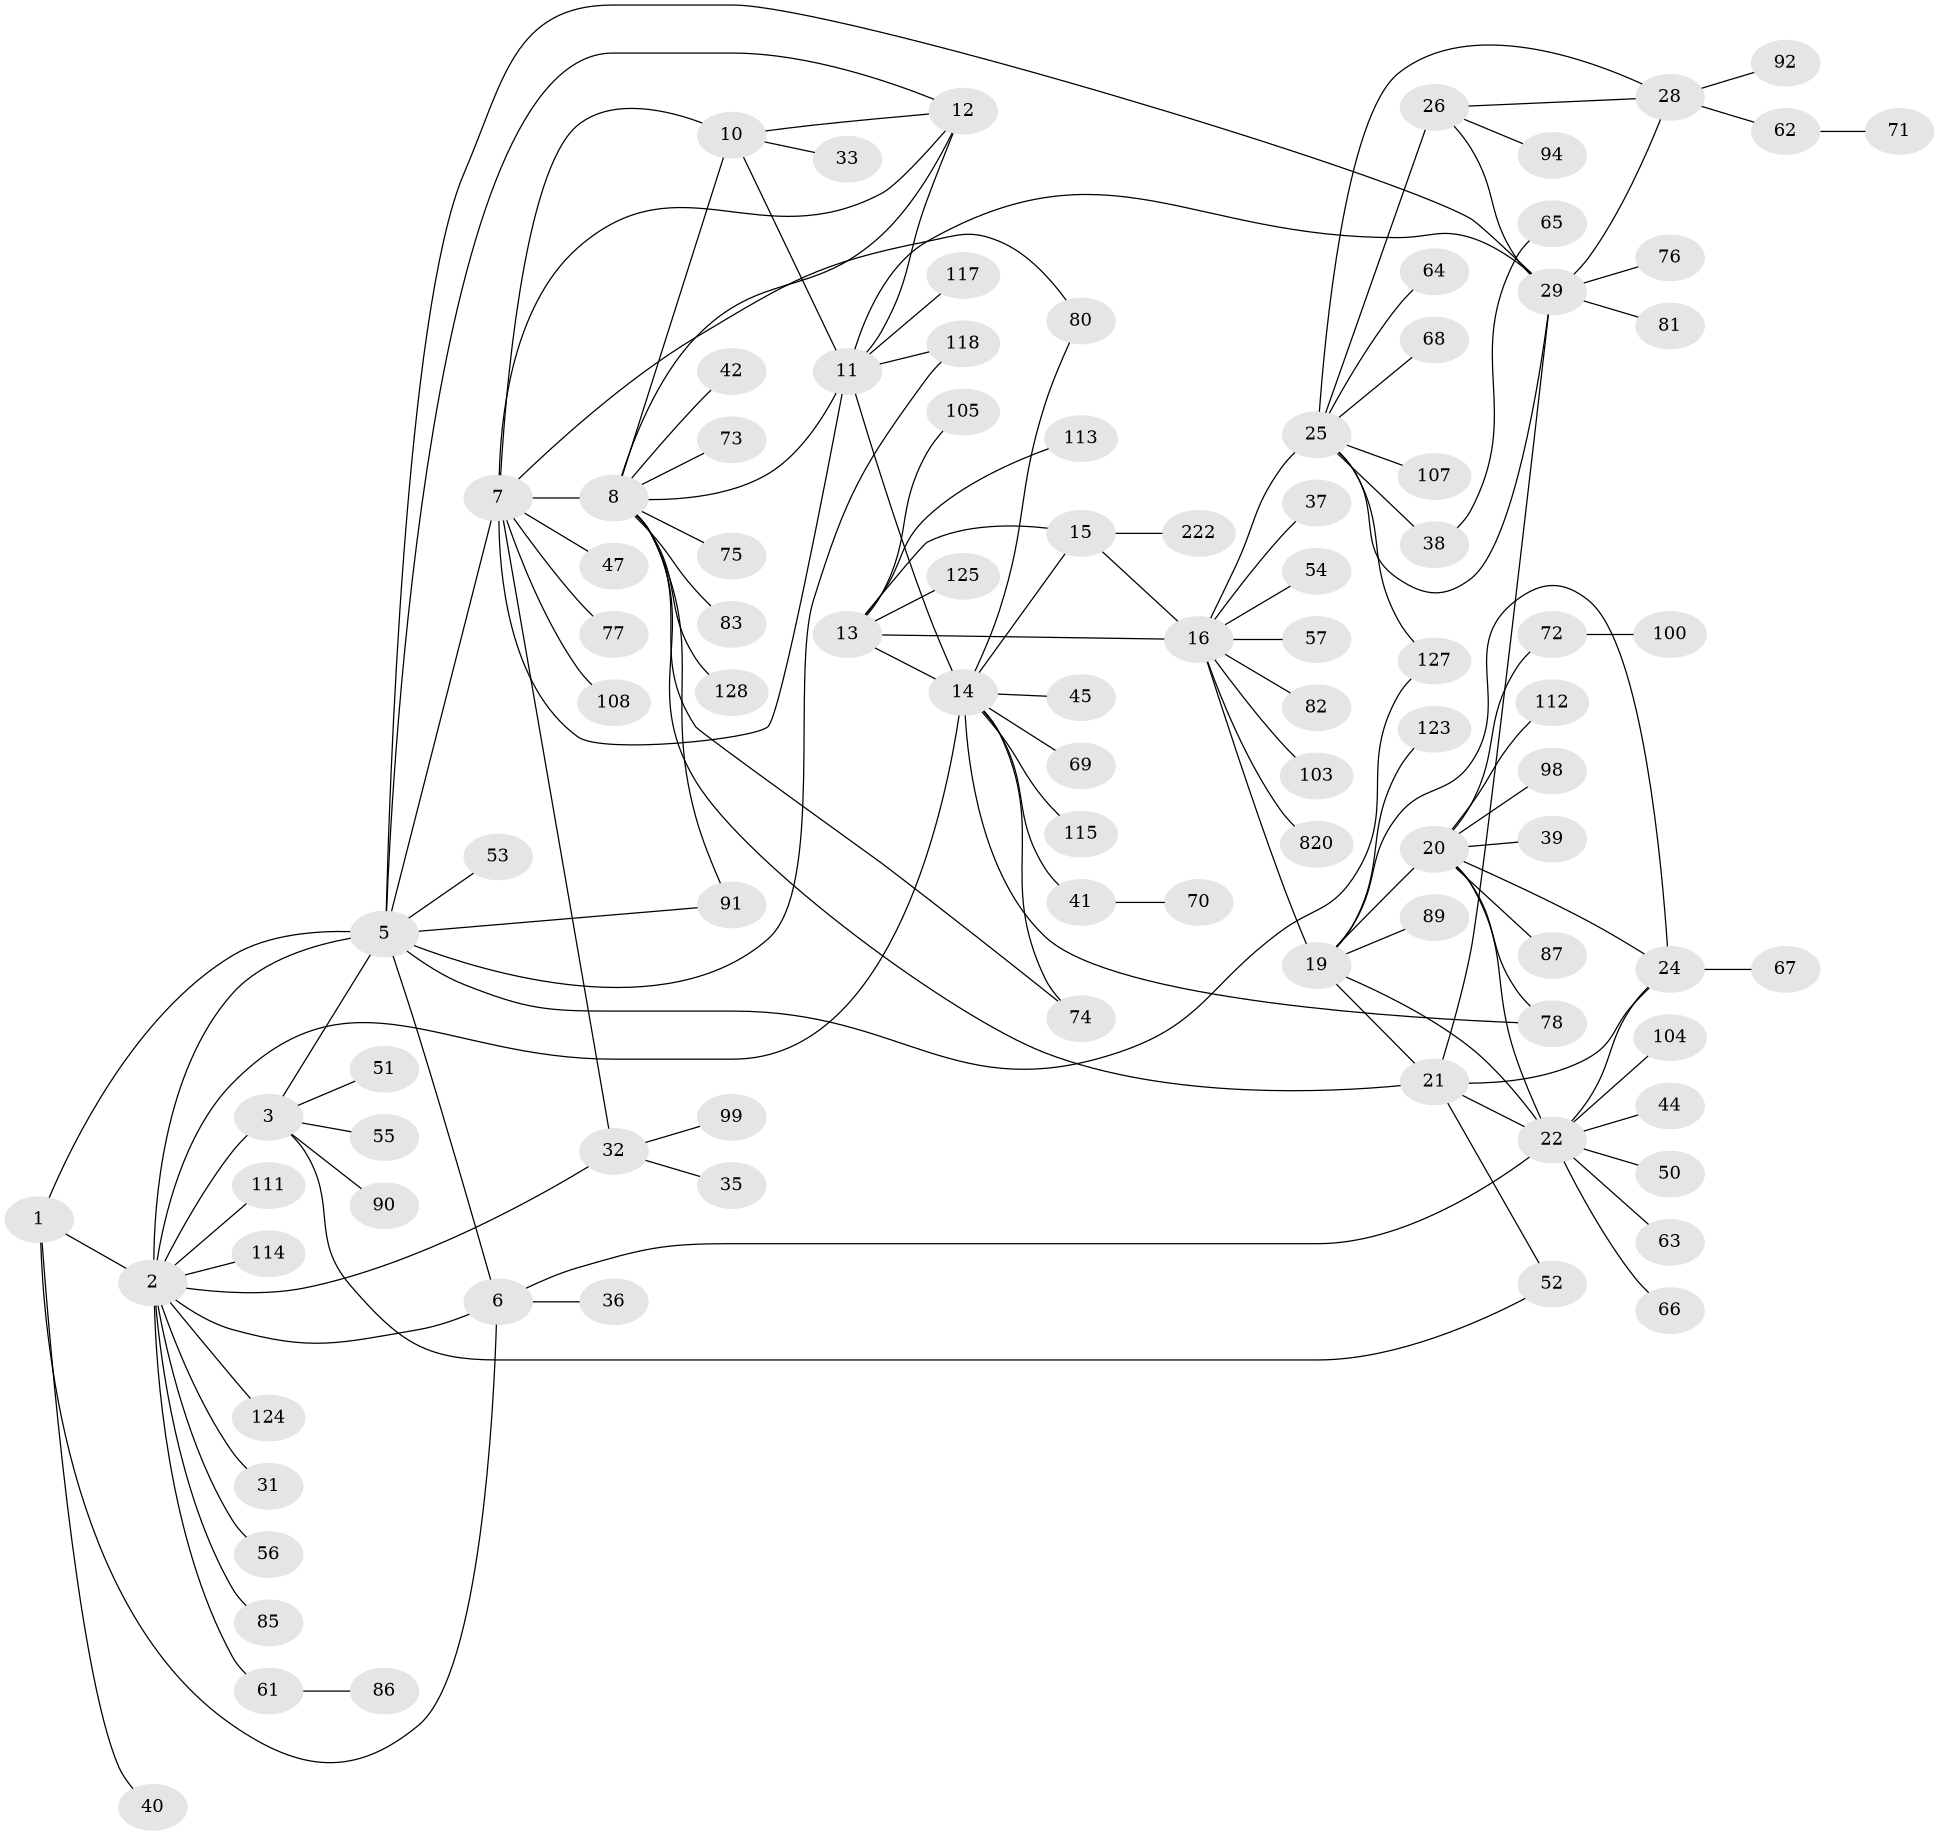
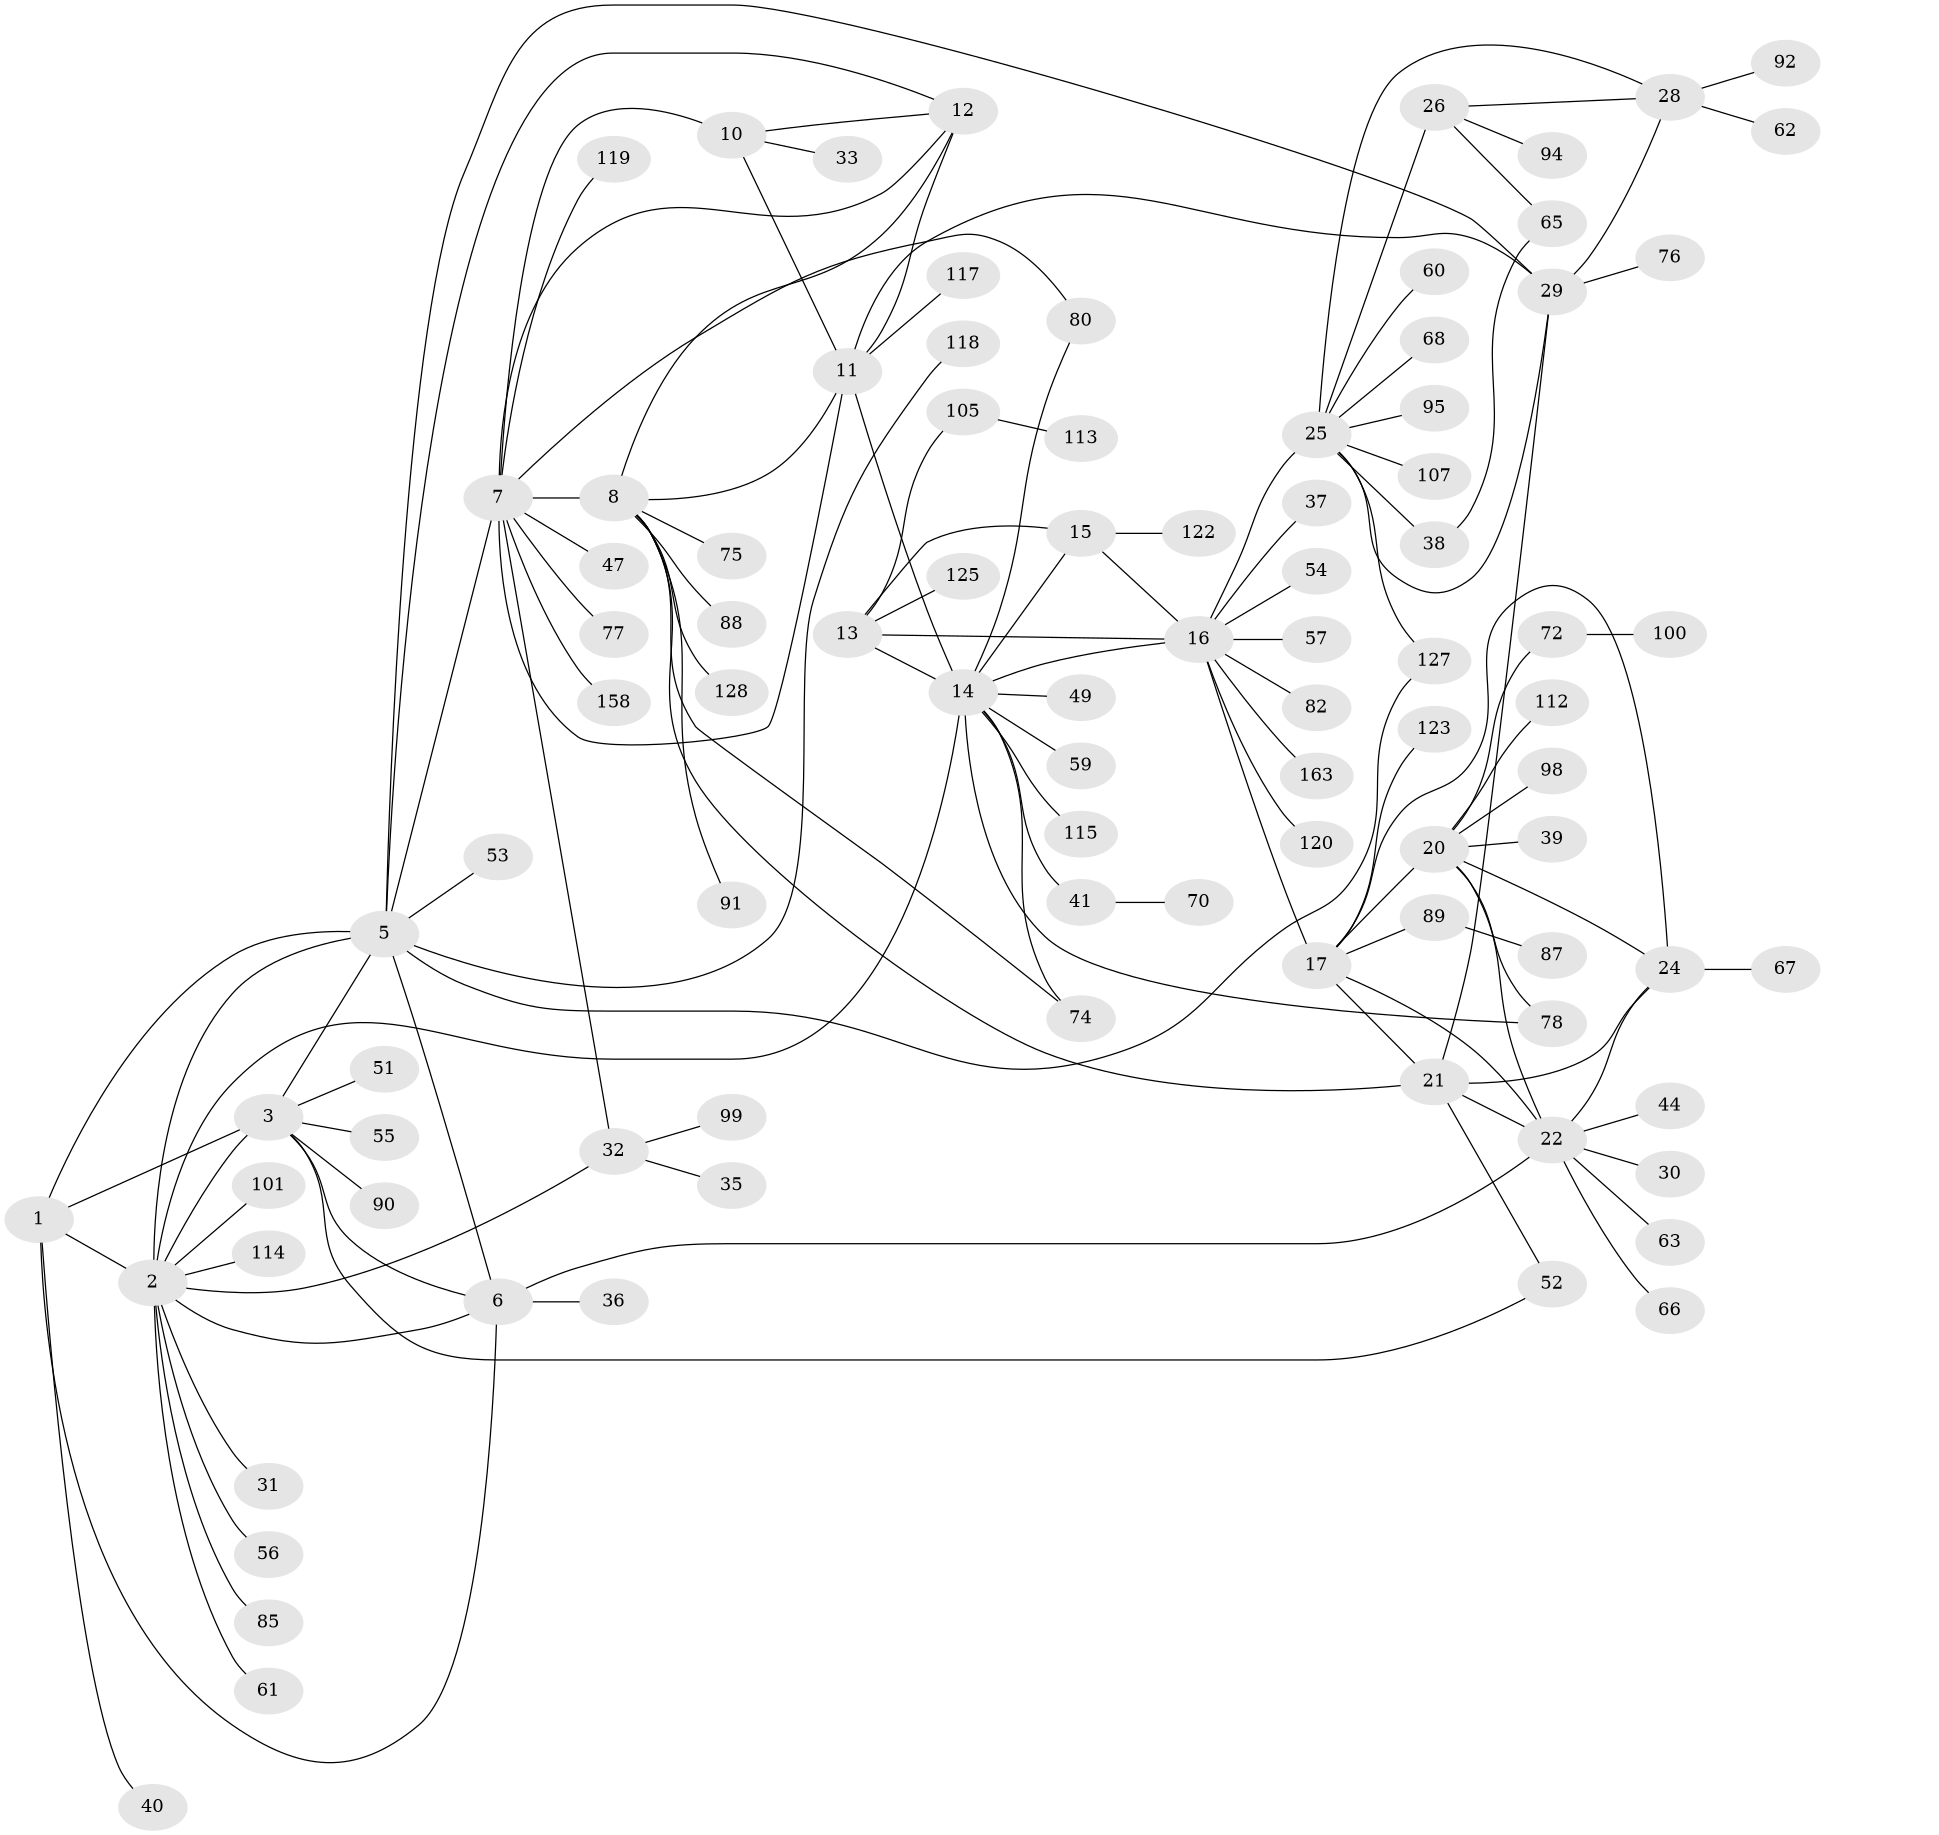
node "71": removed
node "119": added
edge "26" -- "29": now "26" -- "65"
node "64": label "64" -> "60"
edge "10" -- "8": removed
node "81": removed
edge "118" -- "11": removed
node "42": removed
node "95": added
node "73": removed
edge "113" -- "13": now "113" -- "105"
node "222": label "222" -> "122"
node "83": label "83" -> "88"
edge "16" -- "14": added
node "45": label "45" -> "49"
node "108": label "108" -> "158"
node "69": label "69" -> "59"
node "103": label "103" -> "163"
node "820": label "820" -> "120"
edge "20" -- "87": now "89" -- "87"
edge "91" -- "5": removed
node "19": label "19" -> "17"
node "104": removed
edge "3" -- "1": added
node "50": label "50" -> "30"
node "111": label "111" -> "101"
edge "3" -- "6": added
node "124": removed
node "86": removed
